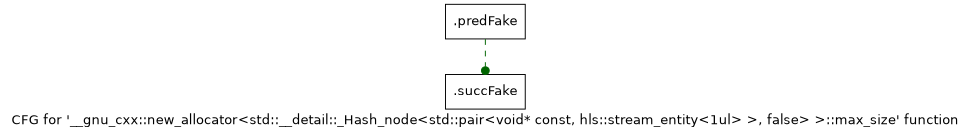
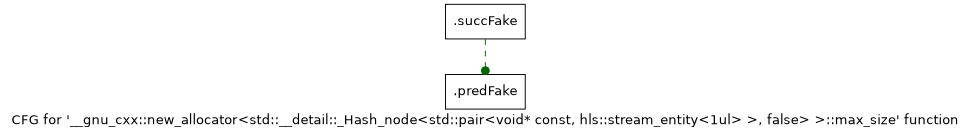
edge ".predFake" -> ".succFake": reversed
